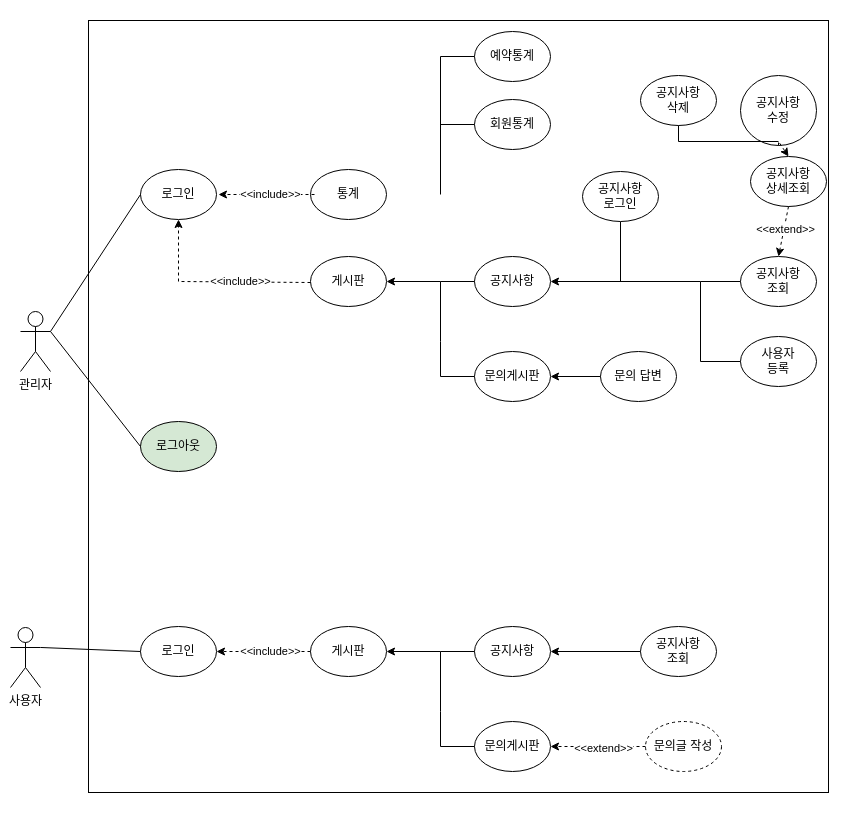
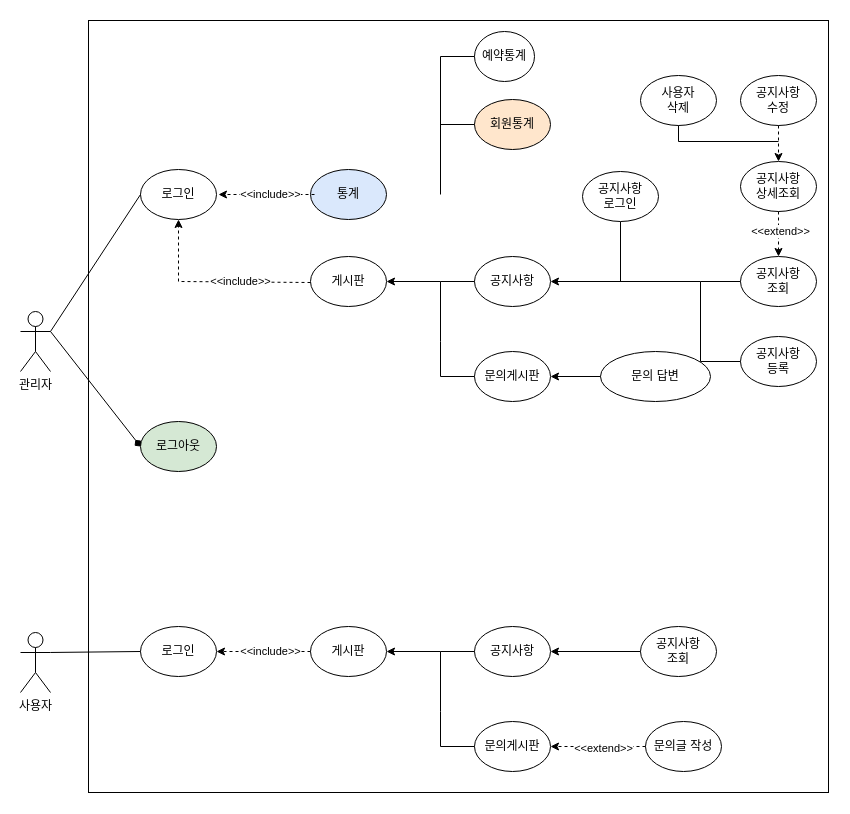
node "예약통계": size 76x50 -> 60x50
node "공지사항 삭제": label "공지사항 삭제" -> "사용자 삭제"
node "공지사항 수정": size 76x70 -> 76x50
node "회원통계": fillcolor #ffffff -> #ffe6cc
node "공지사항 상세조회": moved (789, 182) -> (779, 187)
node "통계": fillcolor #ffffff -> #dae8fc
node "사용자 등록": label "사용자 등록" -> "공지사항 등록"
node "문의 답변": size 76x50 -> 110x50
edge "관리자" -- "로그아웃": arrowhead none -> diamond
node "사용자": moved (26, 658) -> (36, 663)
node "문의글 작성": style dashed -> solid
